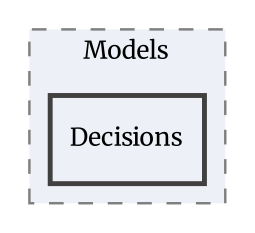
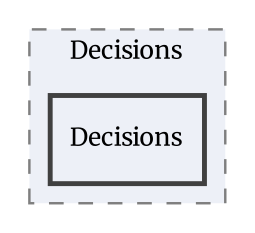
cluster "Models": label "Models" -> "Decisions"
